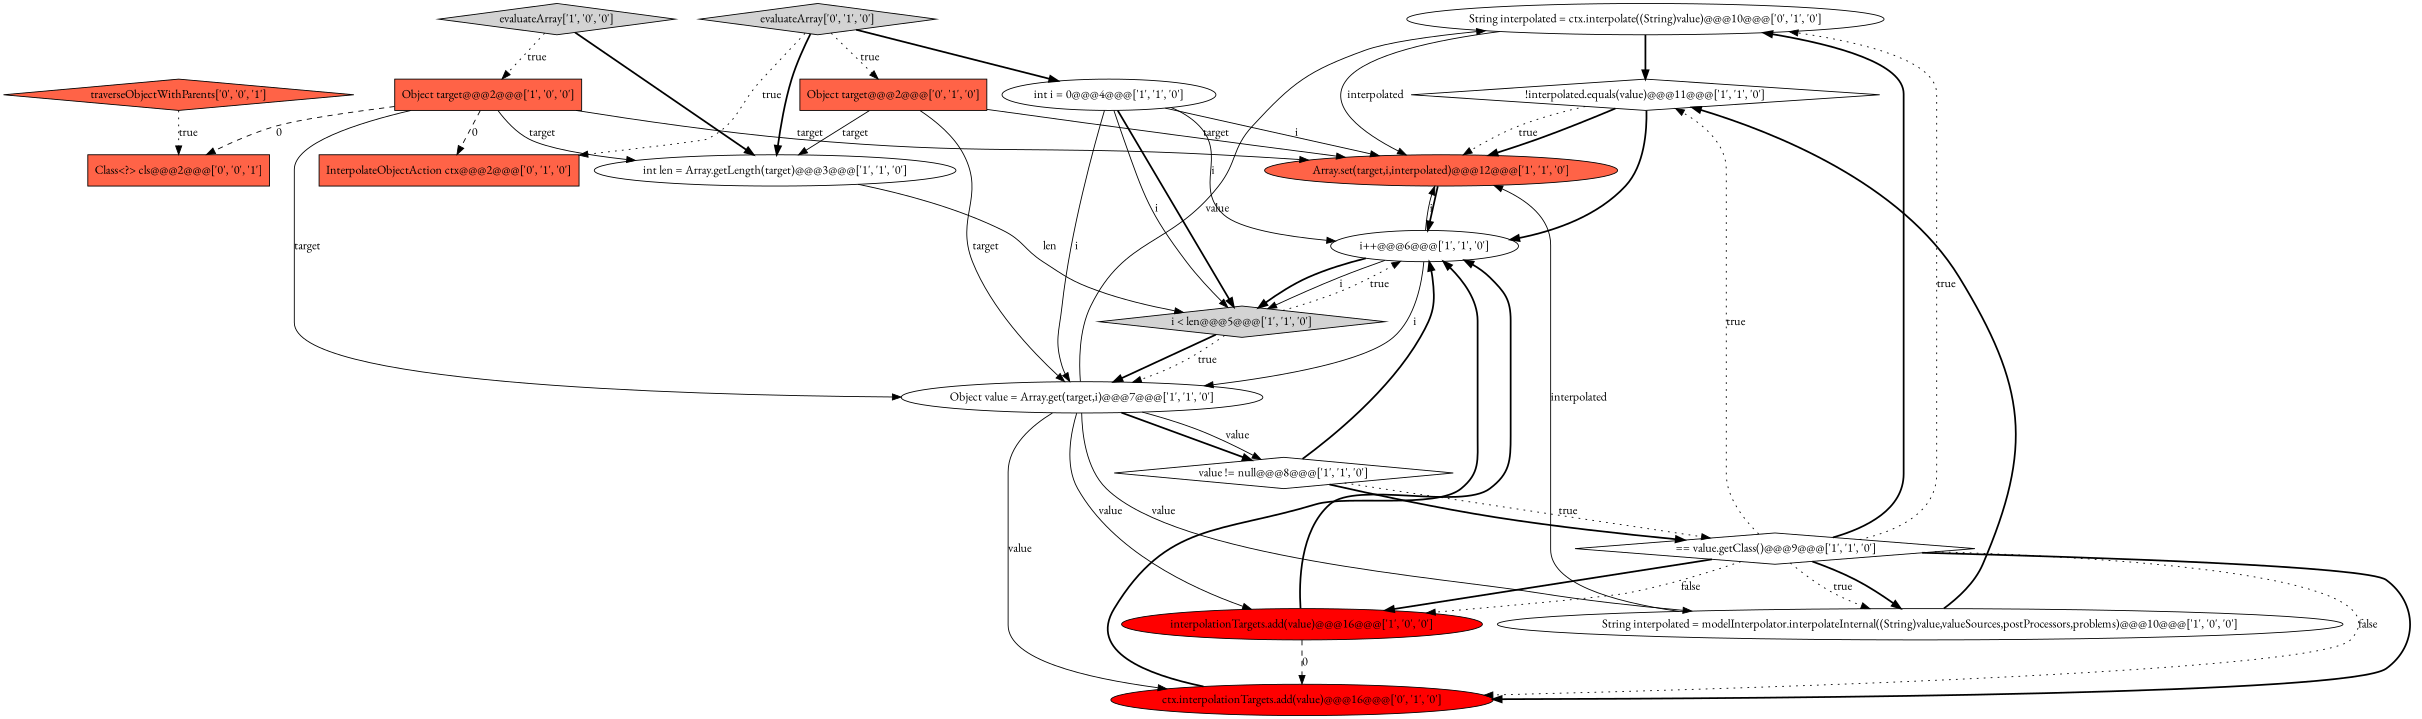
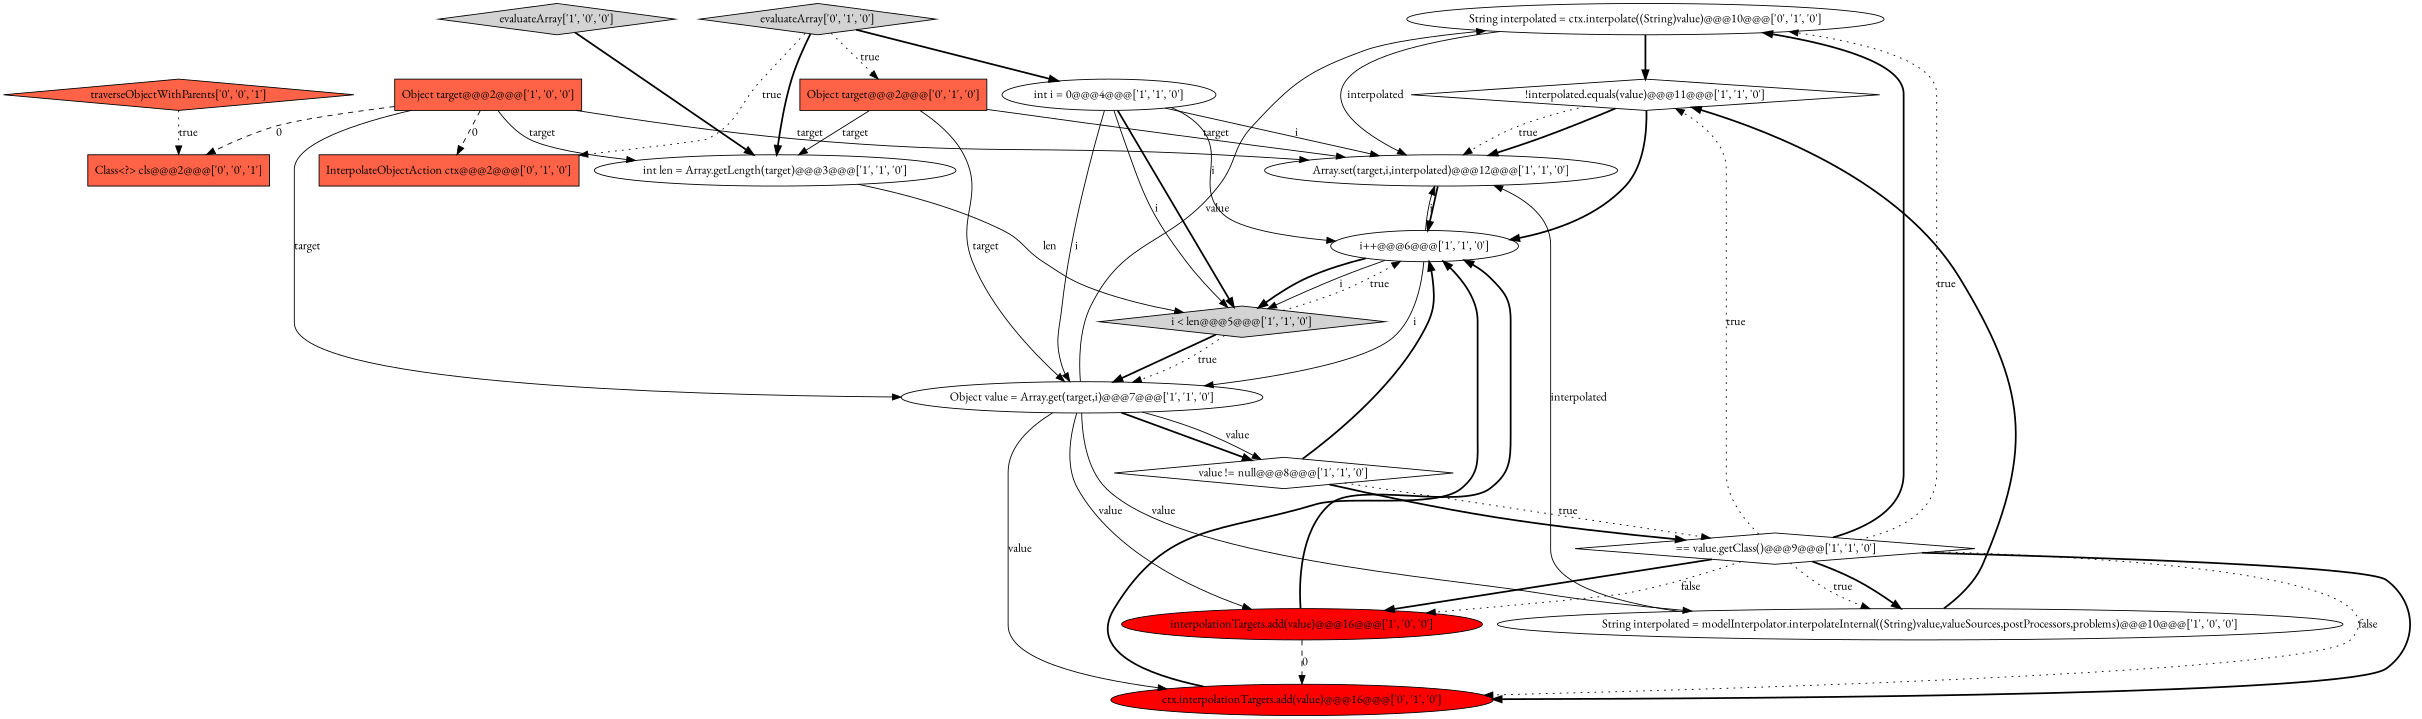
edge "evaluateArray['1', '0', '0']" -> "Object target@@@2@@@['1', '0', '0']": removed, label "true"
node "Array.set(target,i,interpolated)@@@12@@@['1', '1', '0']": fillcolor tomato -> white
